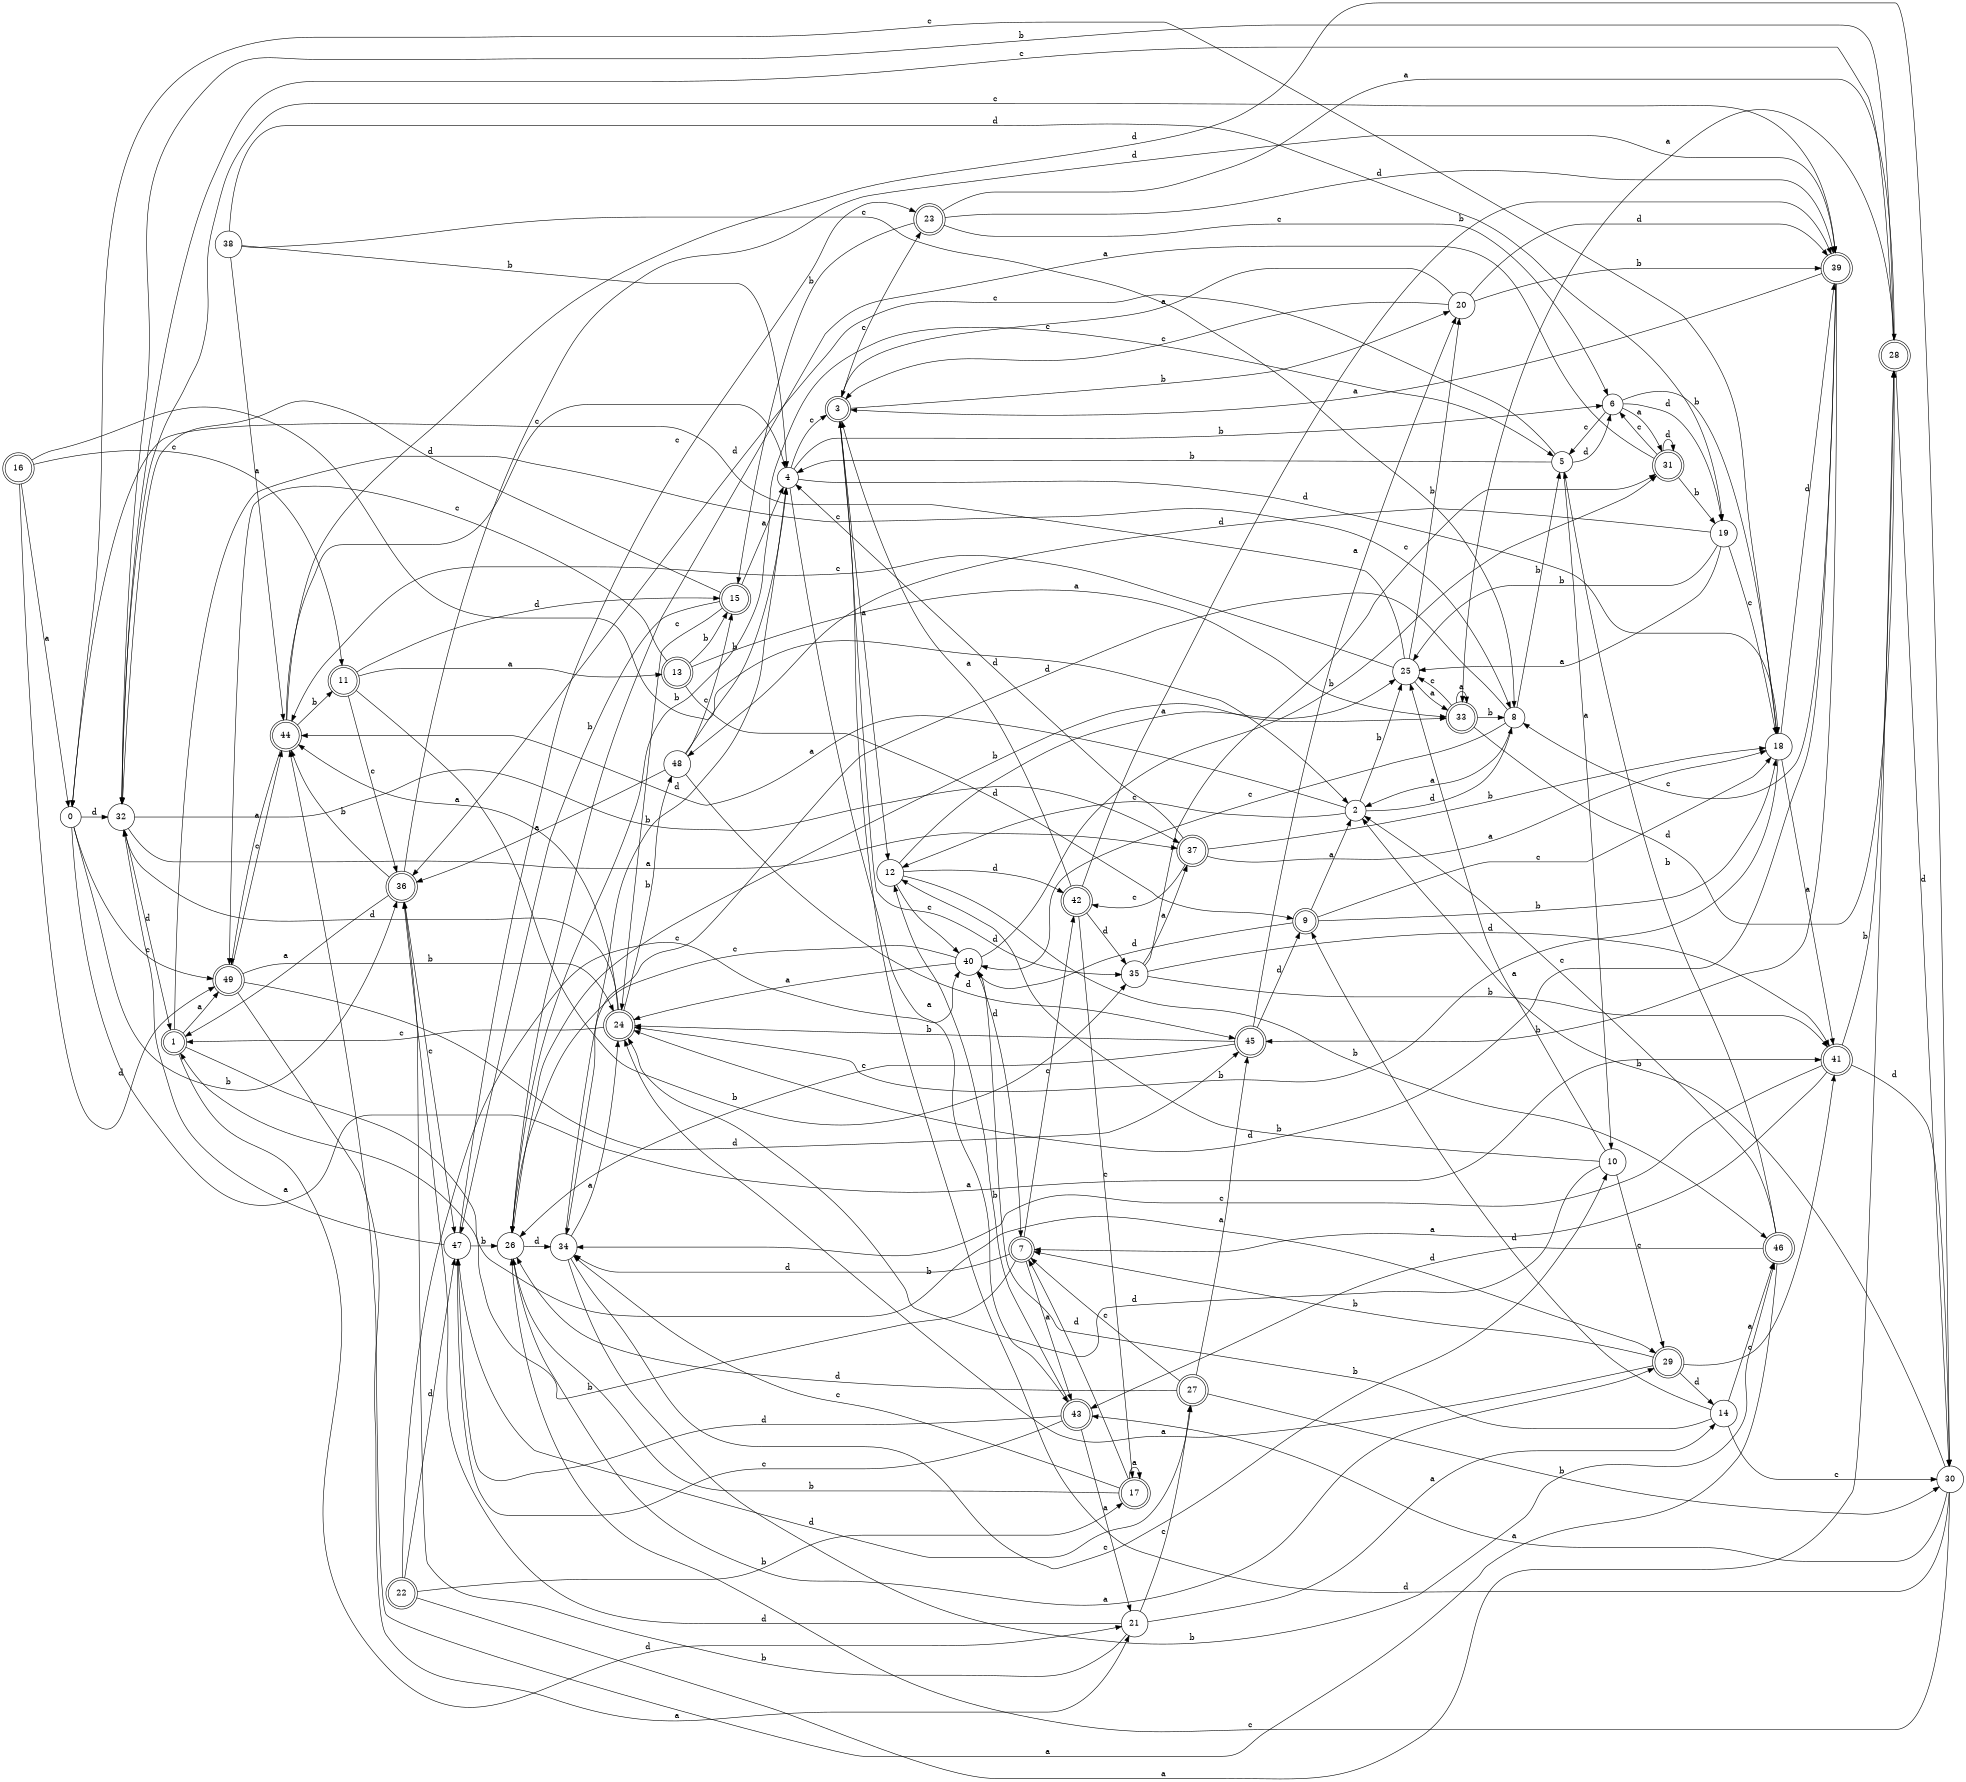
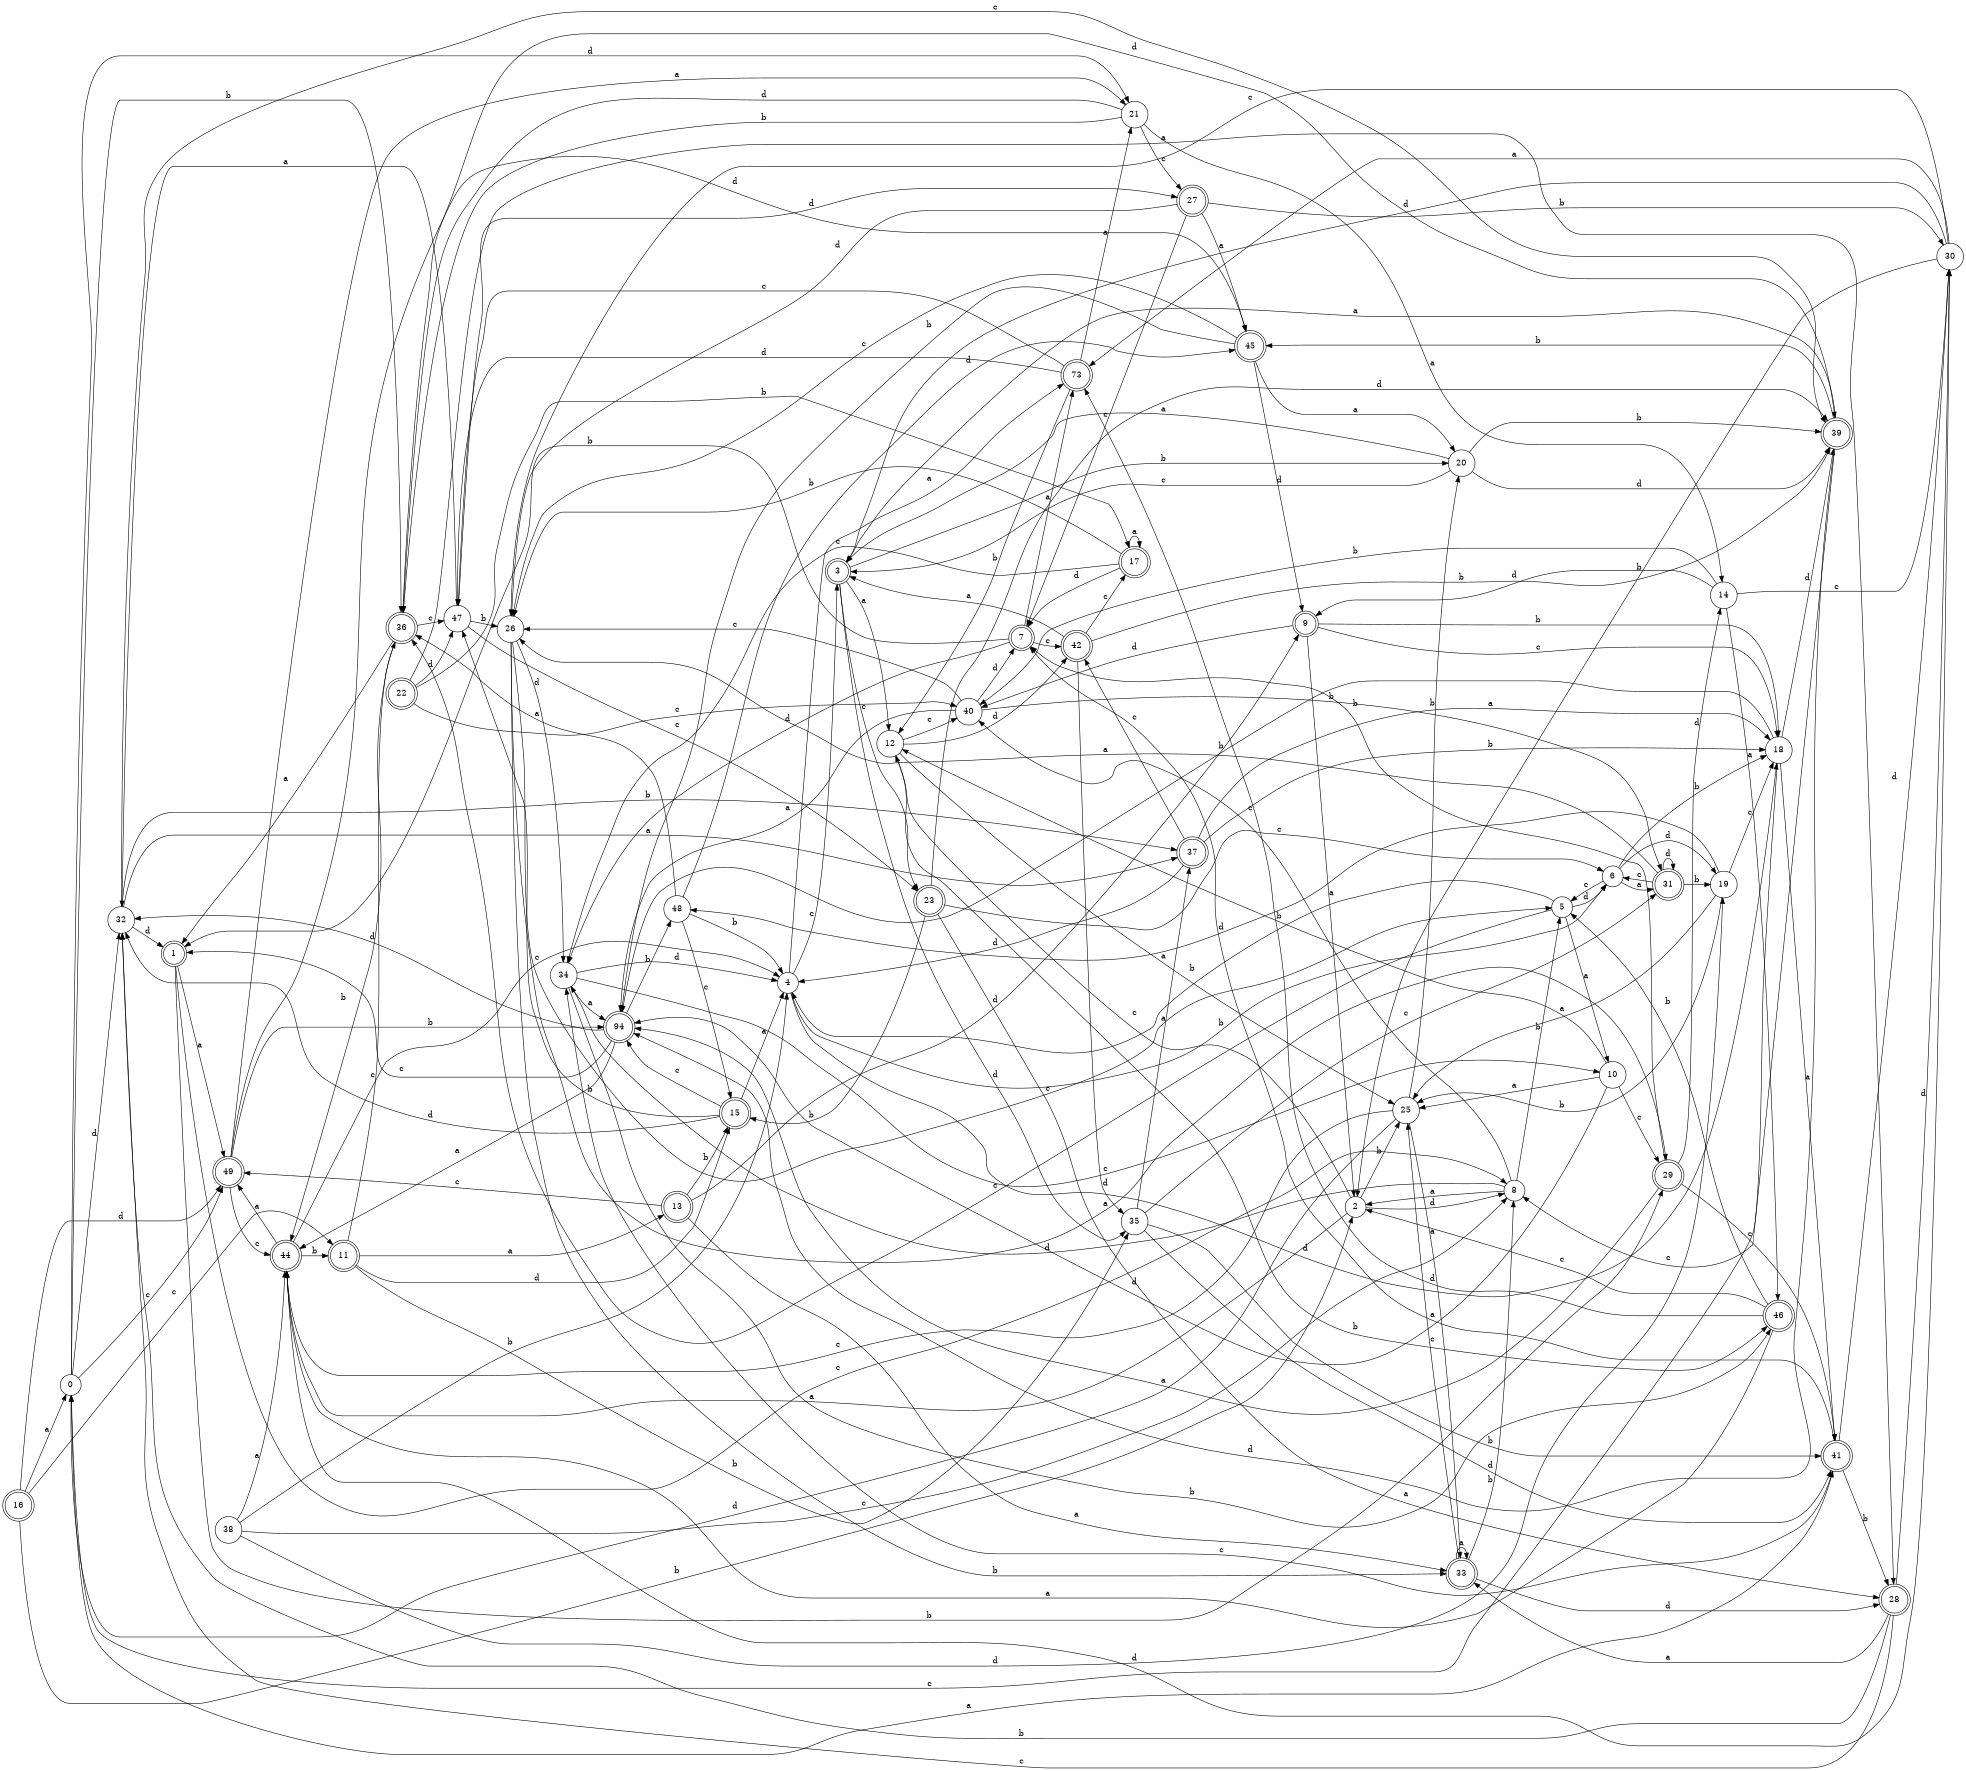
node "24": label "24" -> "94"
node "43": label "43" -> "73"
edge "1" -> "21": now "0" -> "21"
